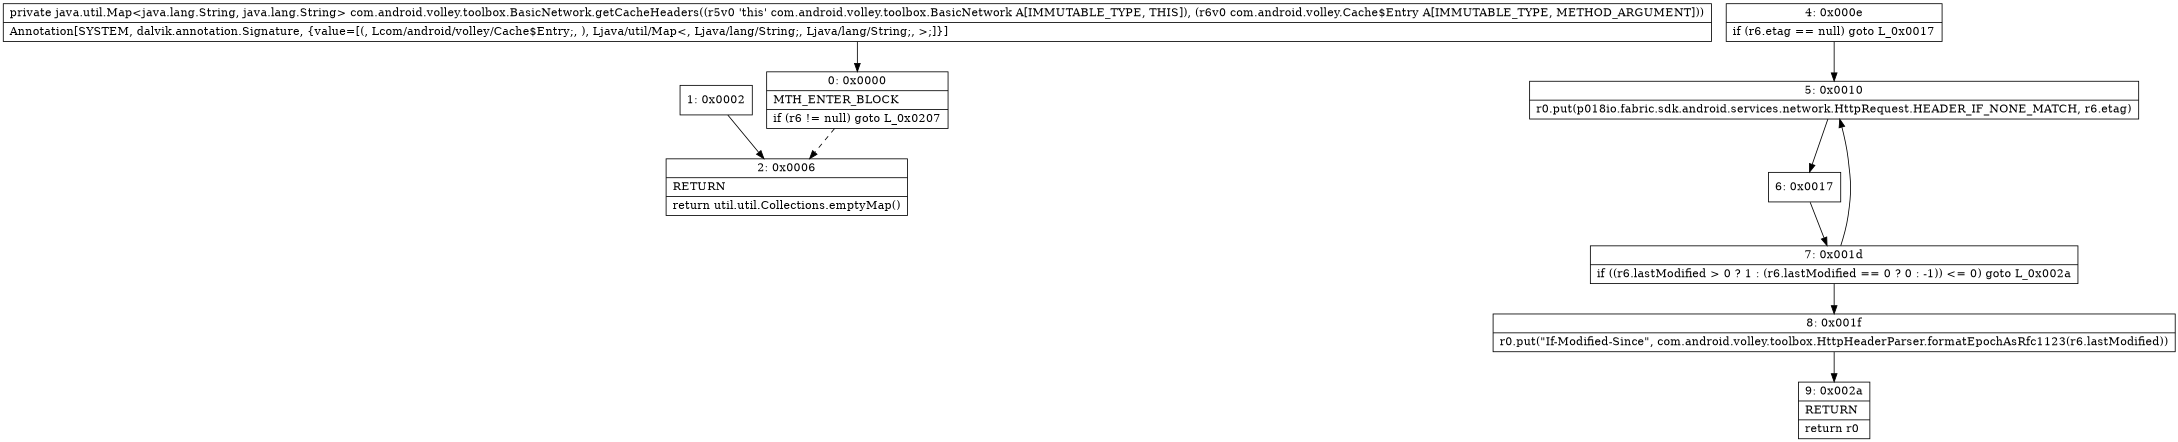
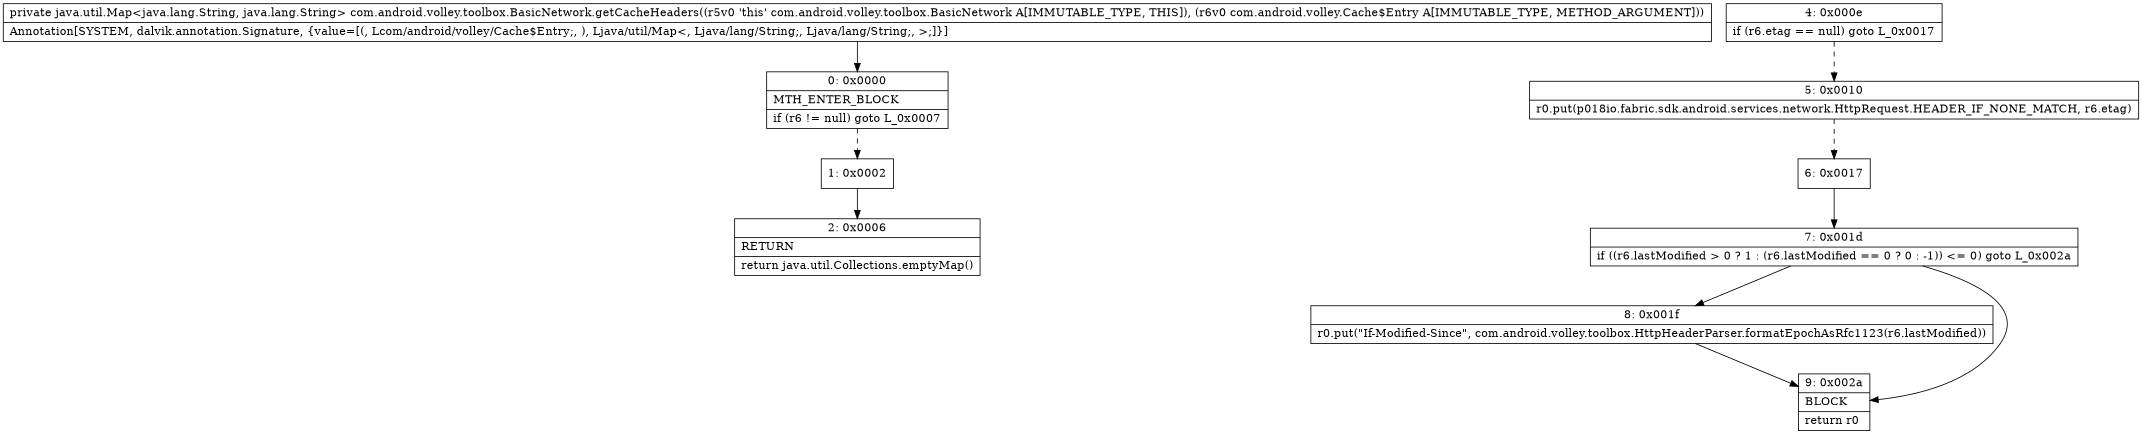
edge "4: 0x000e" -> "5: 0x0010": style solid -> dashed
node "0: 0x0000": text "if (r6 != null) goto L_0x0207" -> "if (r6 != null) goto L_0x0007"
edge "0: 0x0000" -> "2: 0x0006": now "0: 0x0000" -> "1: 0x0002"
edge "5: 0x0010" -> "6: 0x0017": style solid -> dashed
edge "7: 0x001d" -> "5: 0x0010": now "7: 0x001d" -> "9: 0x002a"
node "2: 0x0006": text "return util.util.Collections.emptyMap()" -> "return java.util.Collections.emptyMap()"
node "9: 0x002a": text "RETURN" -> "BLOCK"
